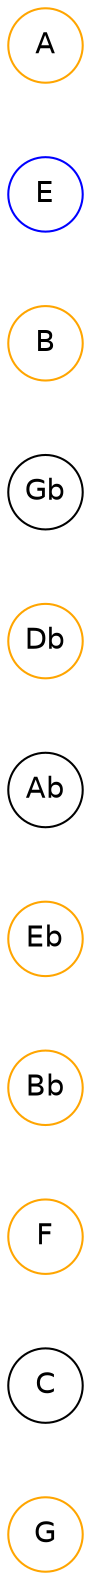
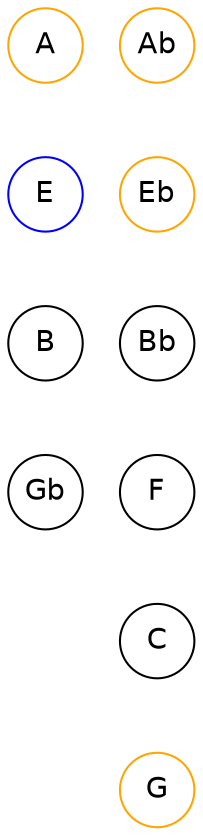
node "B": color orange -> black
node "Db": removed
node "Ab": color black -> orange
node "Bb": color orange -> black
node "F": color orange -> black
